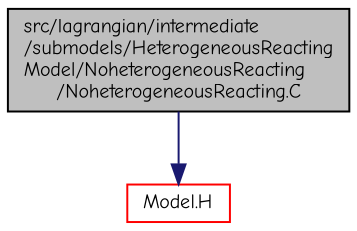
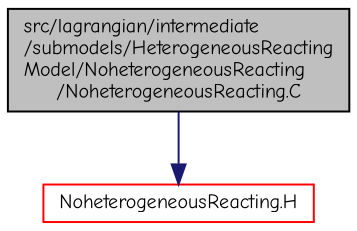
node "Model.H": label "Model.H" -> "NoheterogeneousReacting.H"
